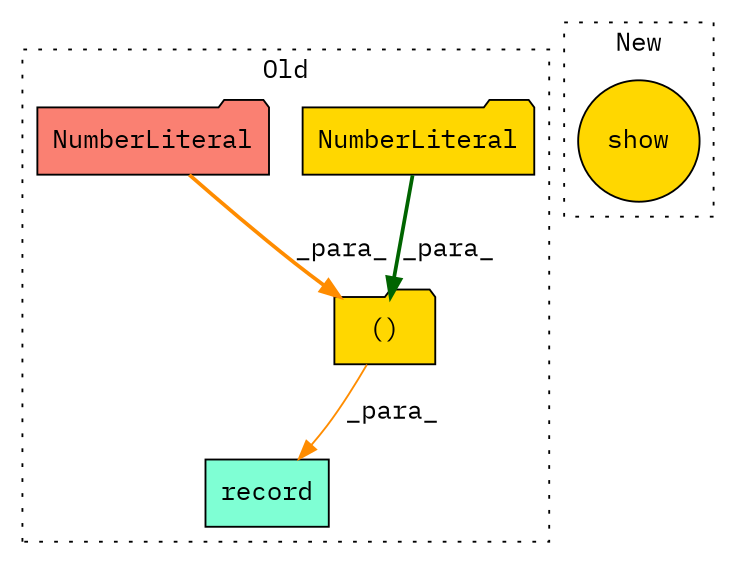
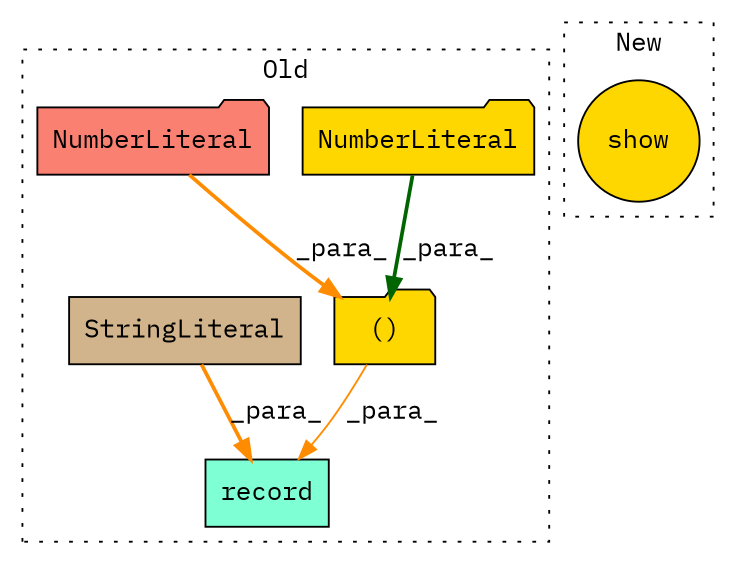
node "StringLiteral": added
